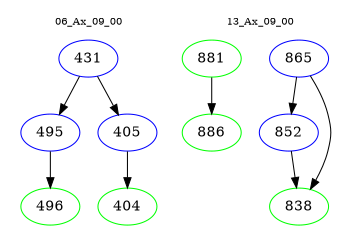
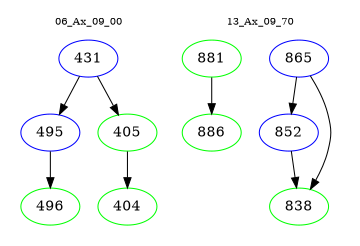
cluster "13_Ax_09_00": label "13_Ax_09_00" -> "13_Ax_09_70"
node "405": color blue -> green
